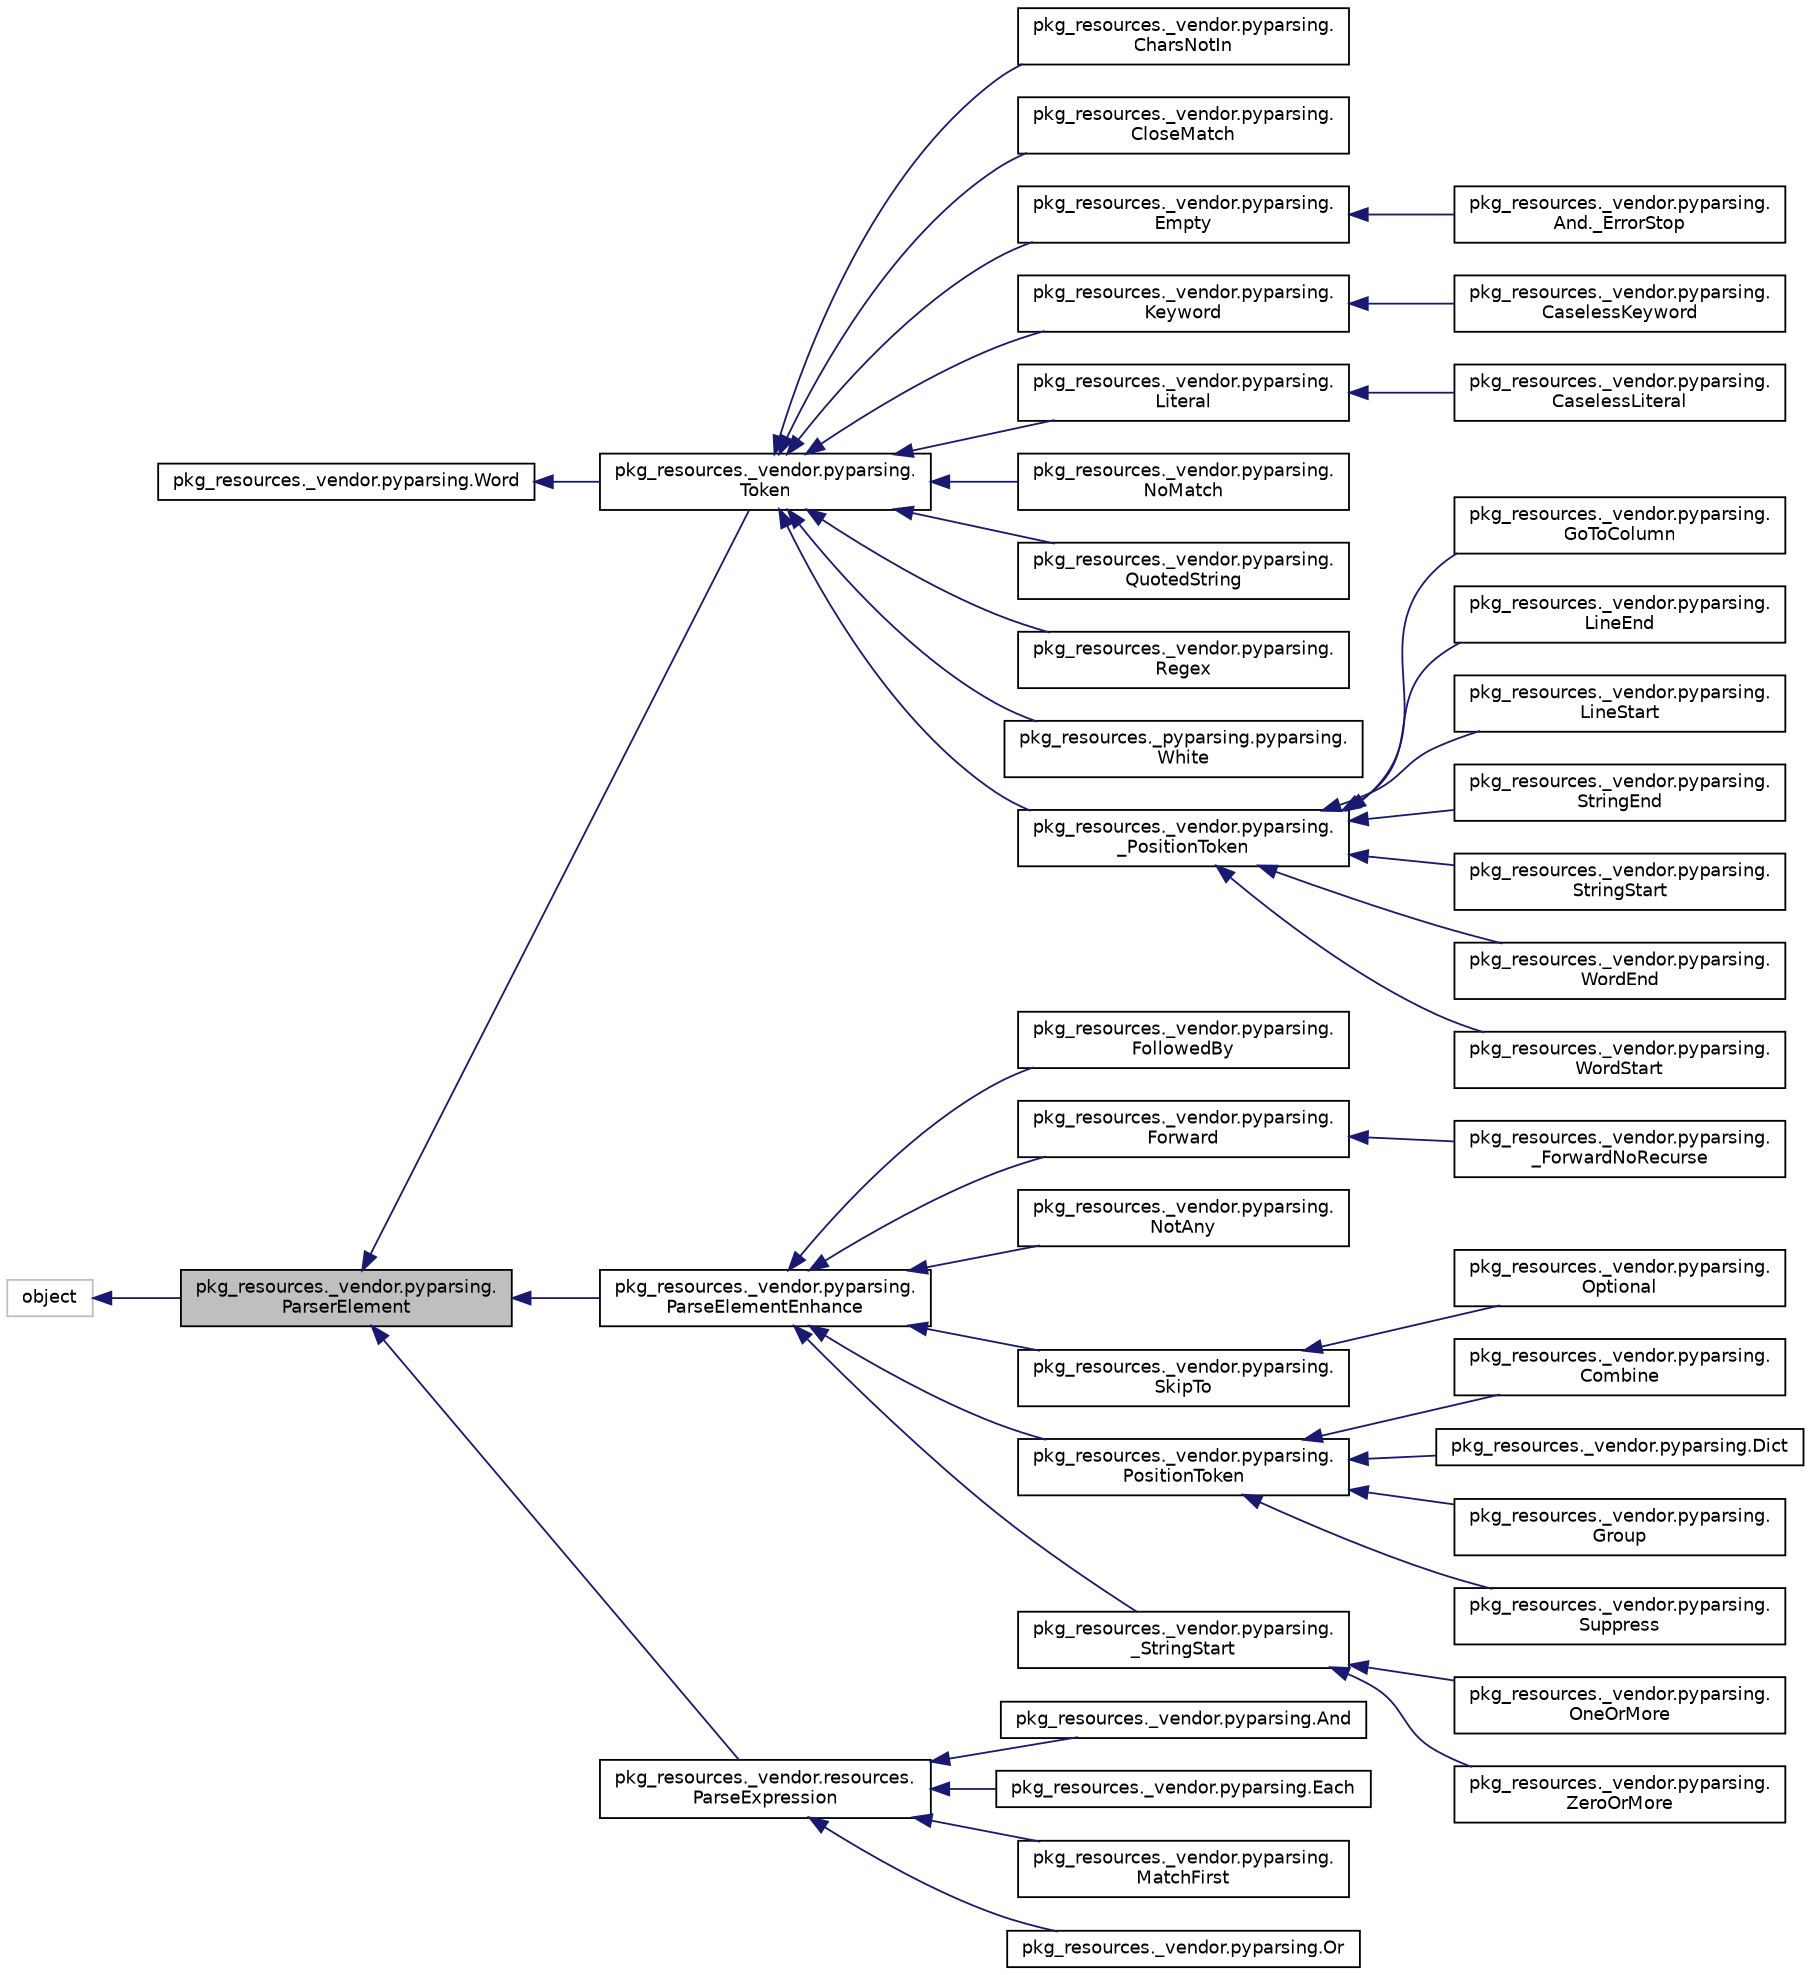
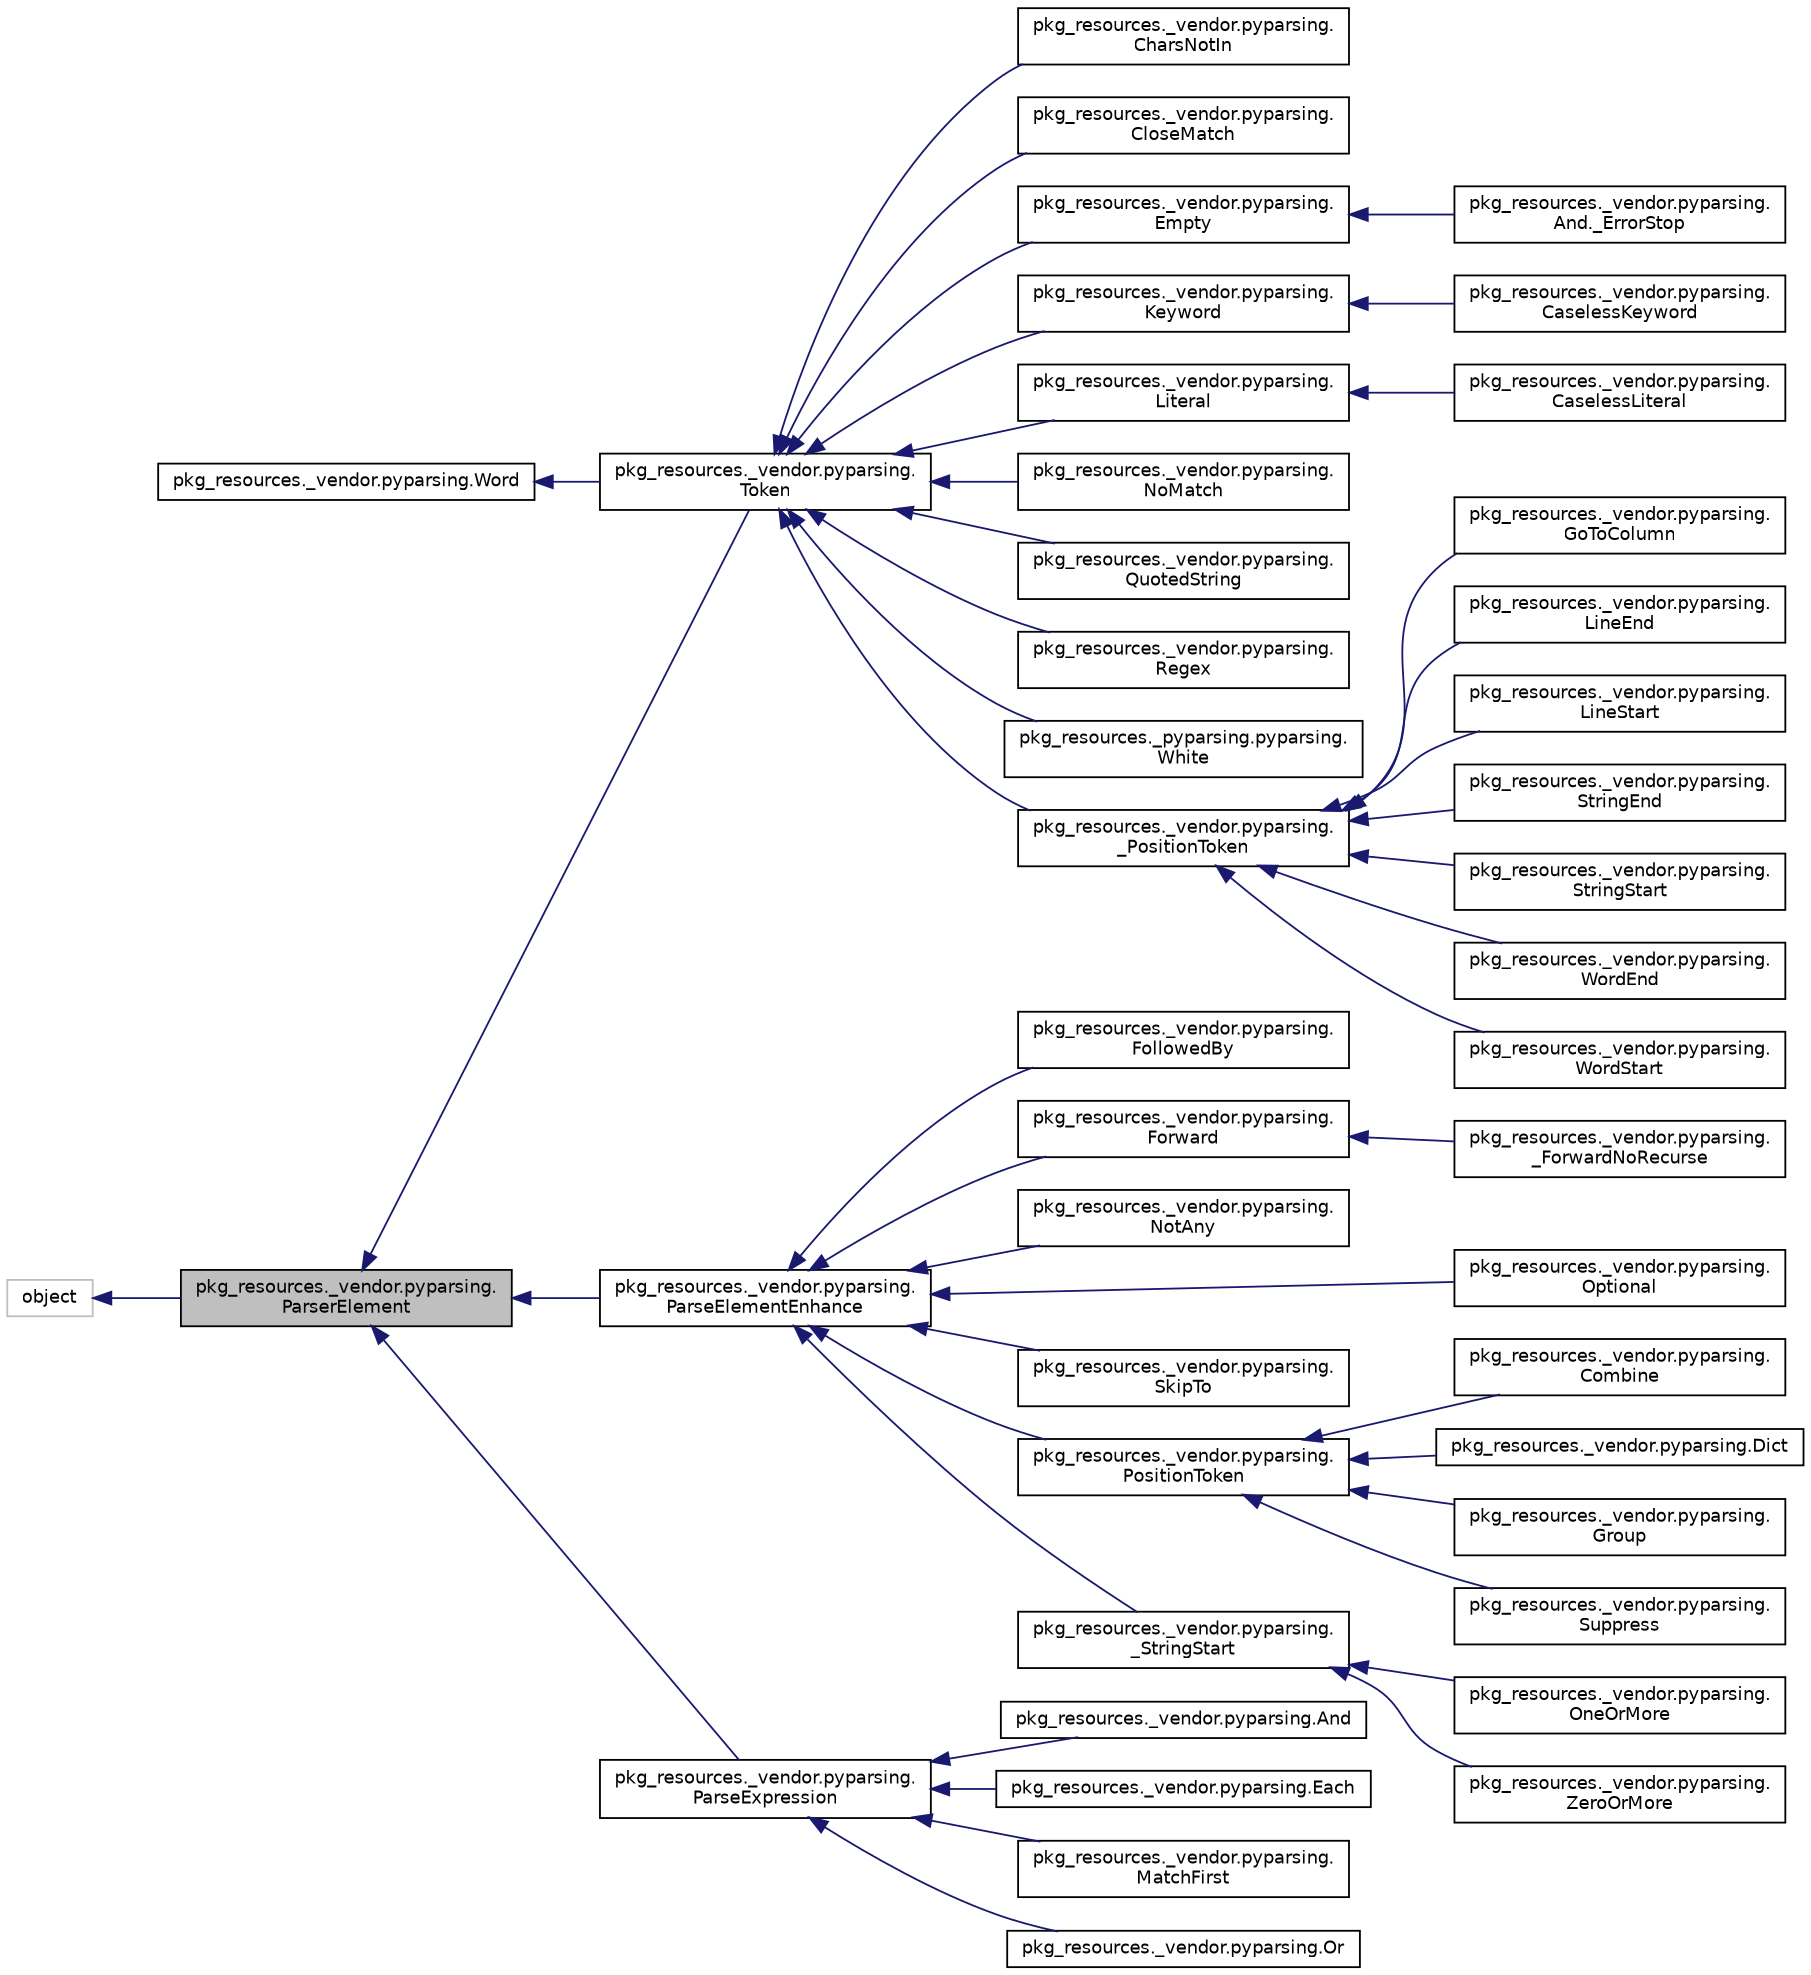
edge "pkg_resources._vendor.pyparsing. Optional" -> "pkg_resources._vendor.pyparsing. SkipTo": now "pkg_resources._vendor.pyparsing. Optional" -> "pkg_resources._vendor.pyparsing. ParseElementEnhance"
node "pkg_resources._vendor.resources. ParseExpression": label "pkg_resources._vendor.resources. ParseExpression" -> "pkg_resources._vendor.pyparsing. ParseExpression"
